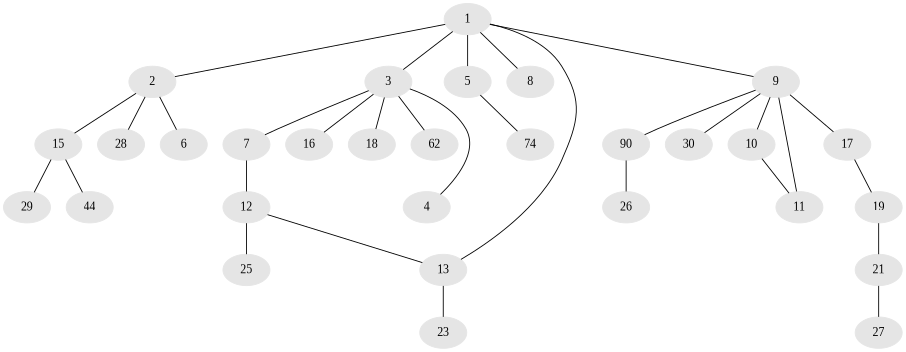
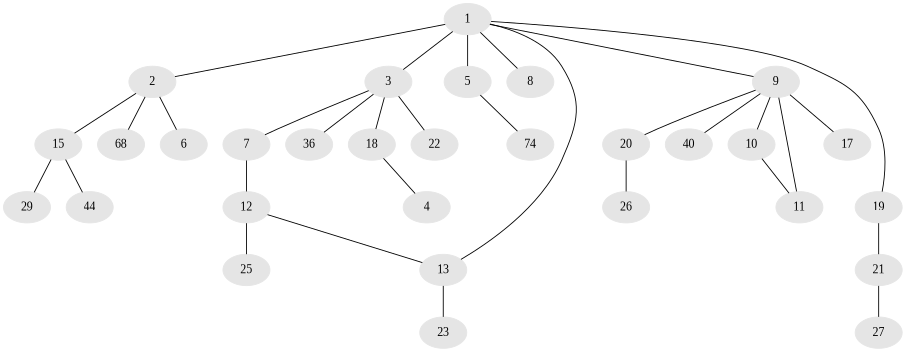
edge "3" -- "4": now "18" -- "4"
node "28": label "28" -> "68"
node "16": label "16" -> "36"
node "62": label "62" -> "22"
node "90": label "90" -> "20"
node "30": label "30" -> "40"
edge "17" -- "19": now "1" -- "19"
